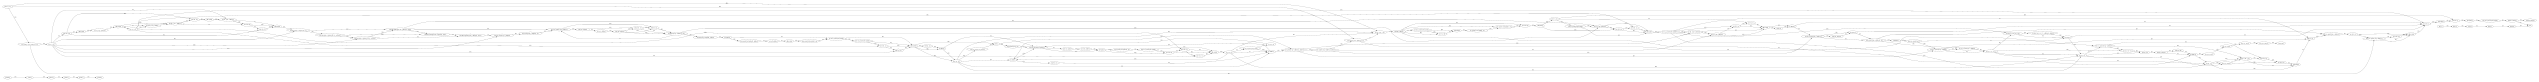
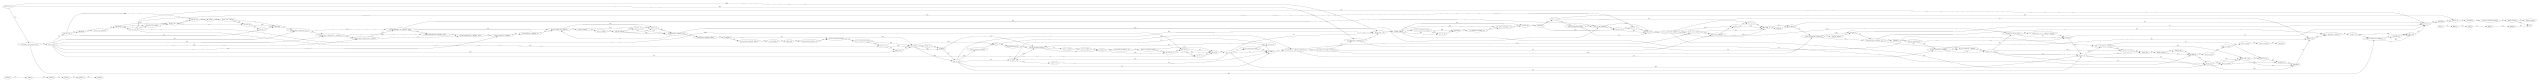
edge "mov r13 , rsi" -> "lea rdx , [ rax + address ]": now "mov r13 , rsi" -> "movups xmm1 , xmmword [ r13 + address ]"
